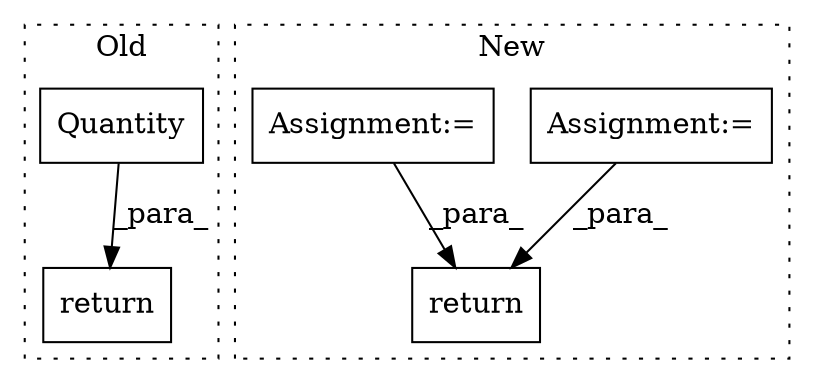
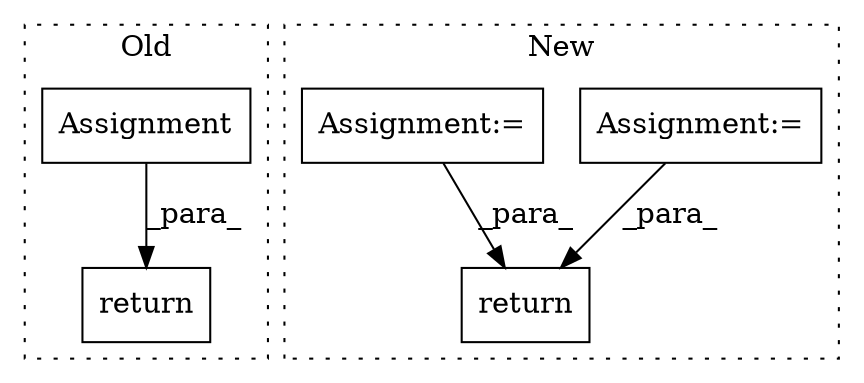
node "Quantity": label "Quantity" -> "Assignment"
